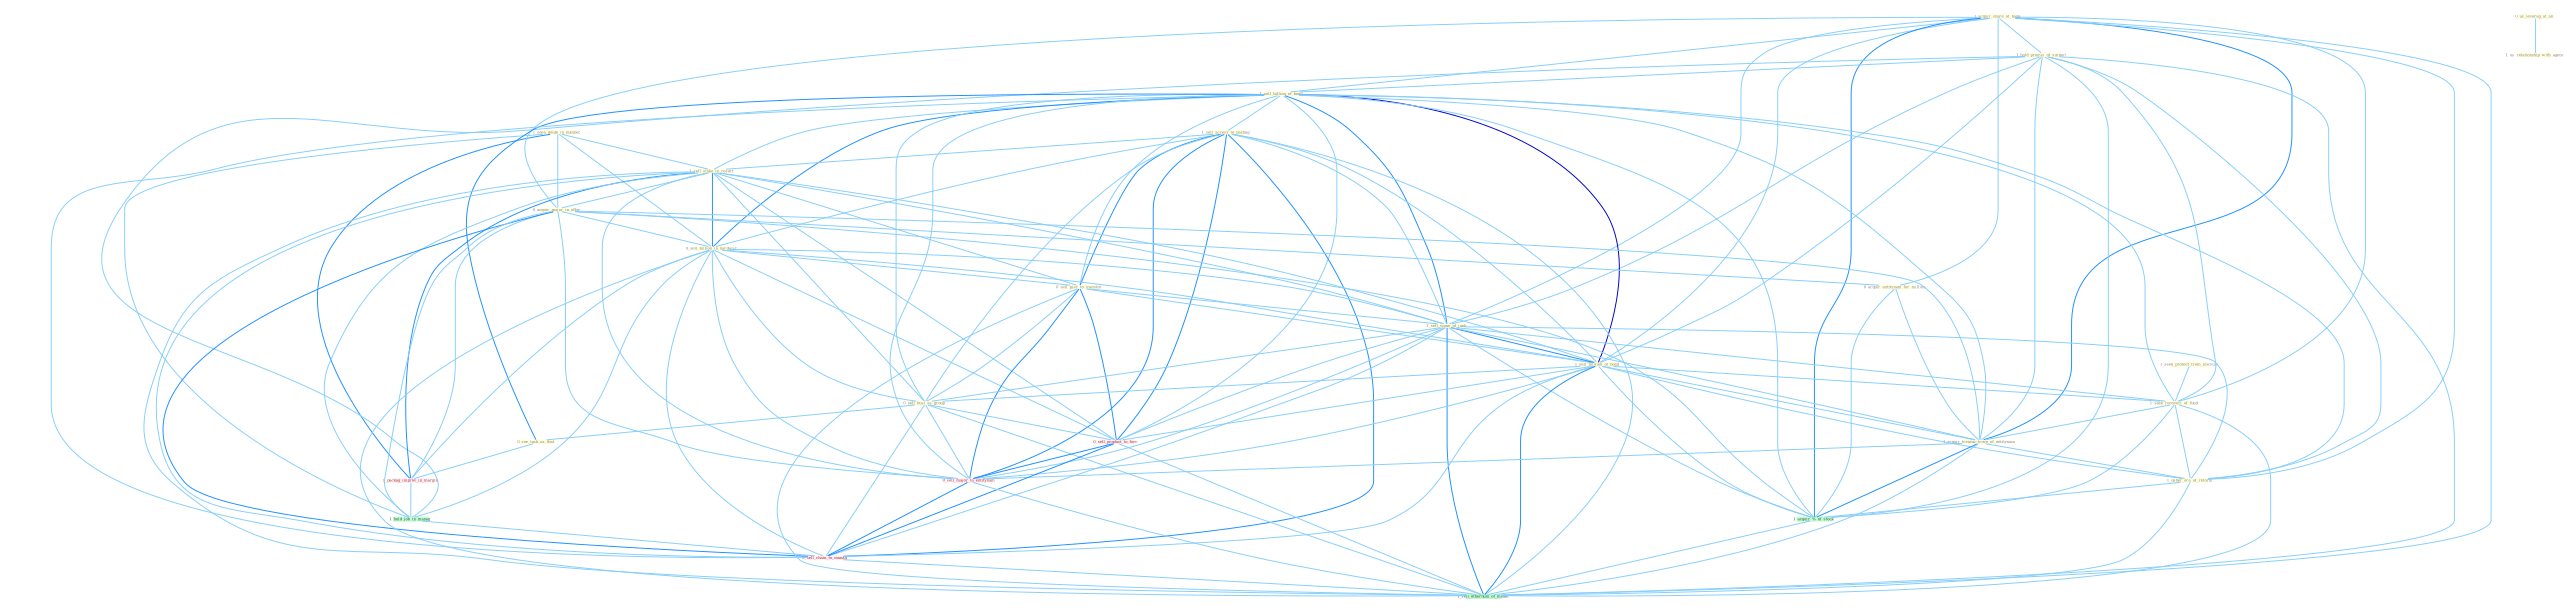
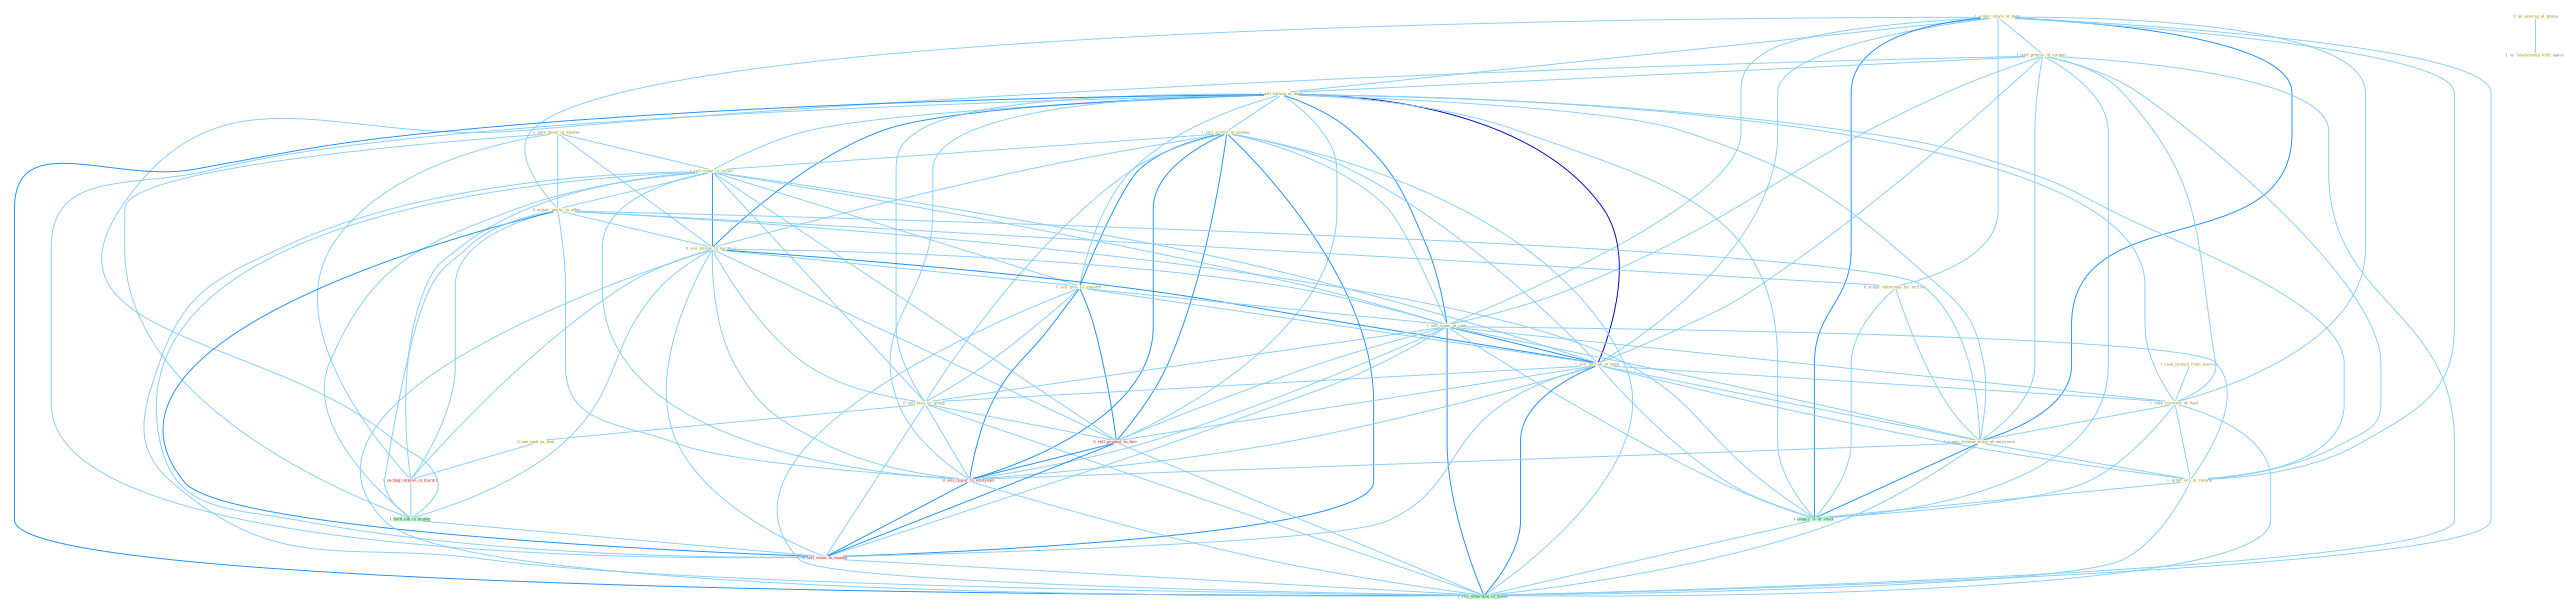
node "0_us_leverag_at_all": label "0_us_leverag_at_all" -> "0_us_leverag_at_group"
edge "1_sell_billion_of_bond" -- "0_see_task_as_that": now "1_sell_billion_of_bond" -- "1_sell_othernum_of_model"
edge "1_seen_doubl_in_number" -- "1_packag_improv_in_margin": color #1e90ff -> #87cefa
edge "1_sell_stake_in_resort" -- "1_packag_improv_in_margin": color #1e90ff -> #87cefa
edge "0_sell_billion_in_hardwar" -- "1_sell_million_of_bond": color #87cefa -> #1e90ff
